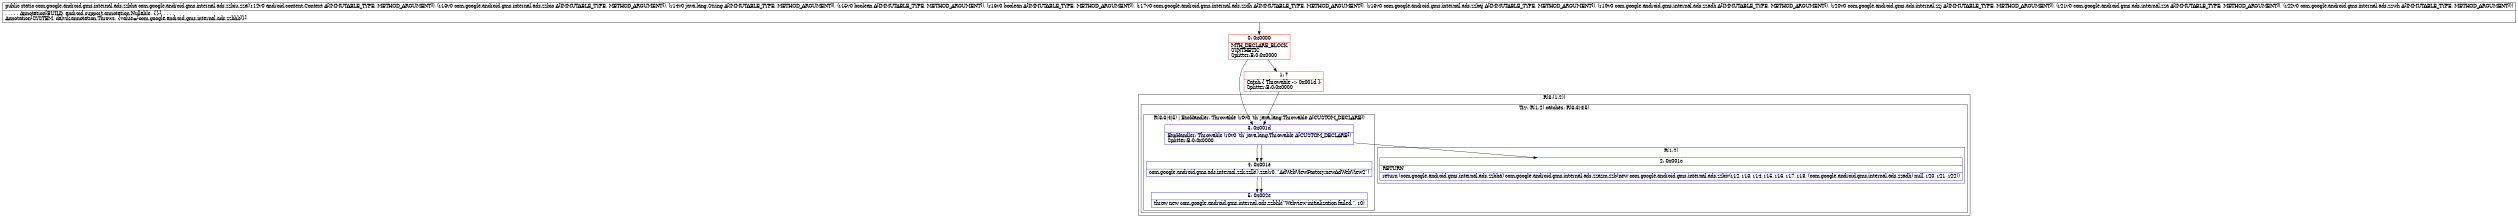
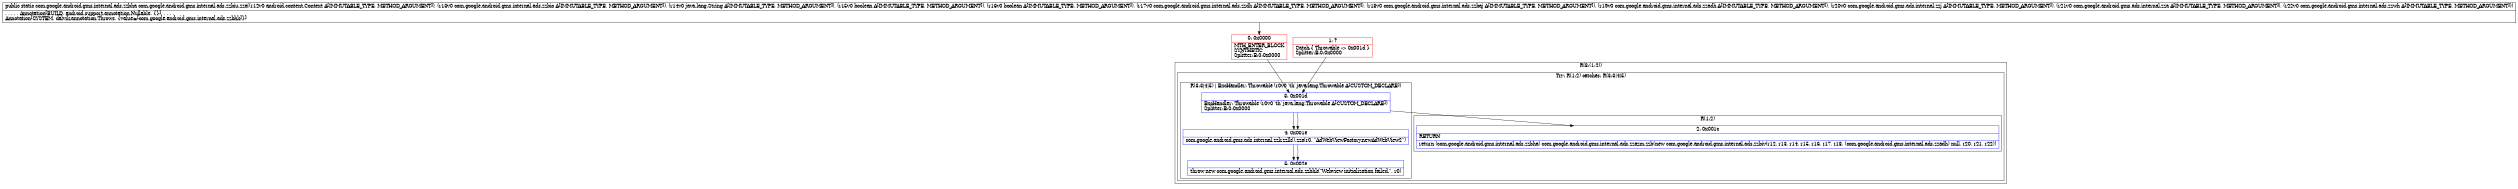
node "0: 0x0000": text "MTH_DECLARE_BLOCK" -> "MTH_ENTER_BLOCK"
edge "0: 0x0000" -> "1: ?": removed
